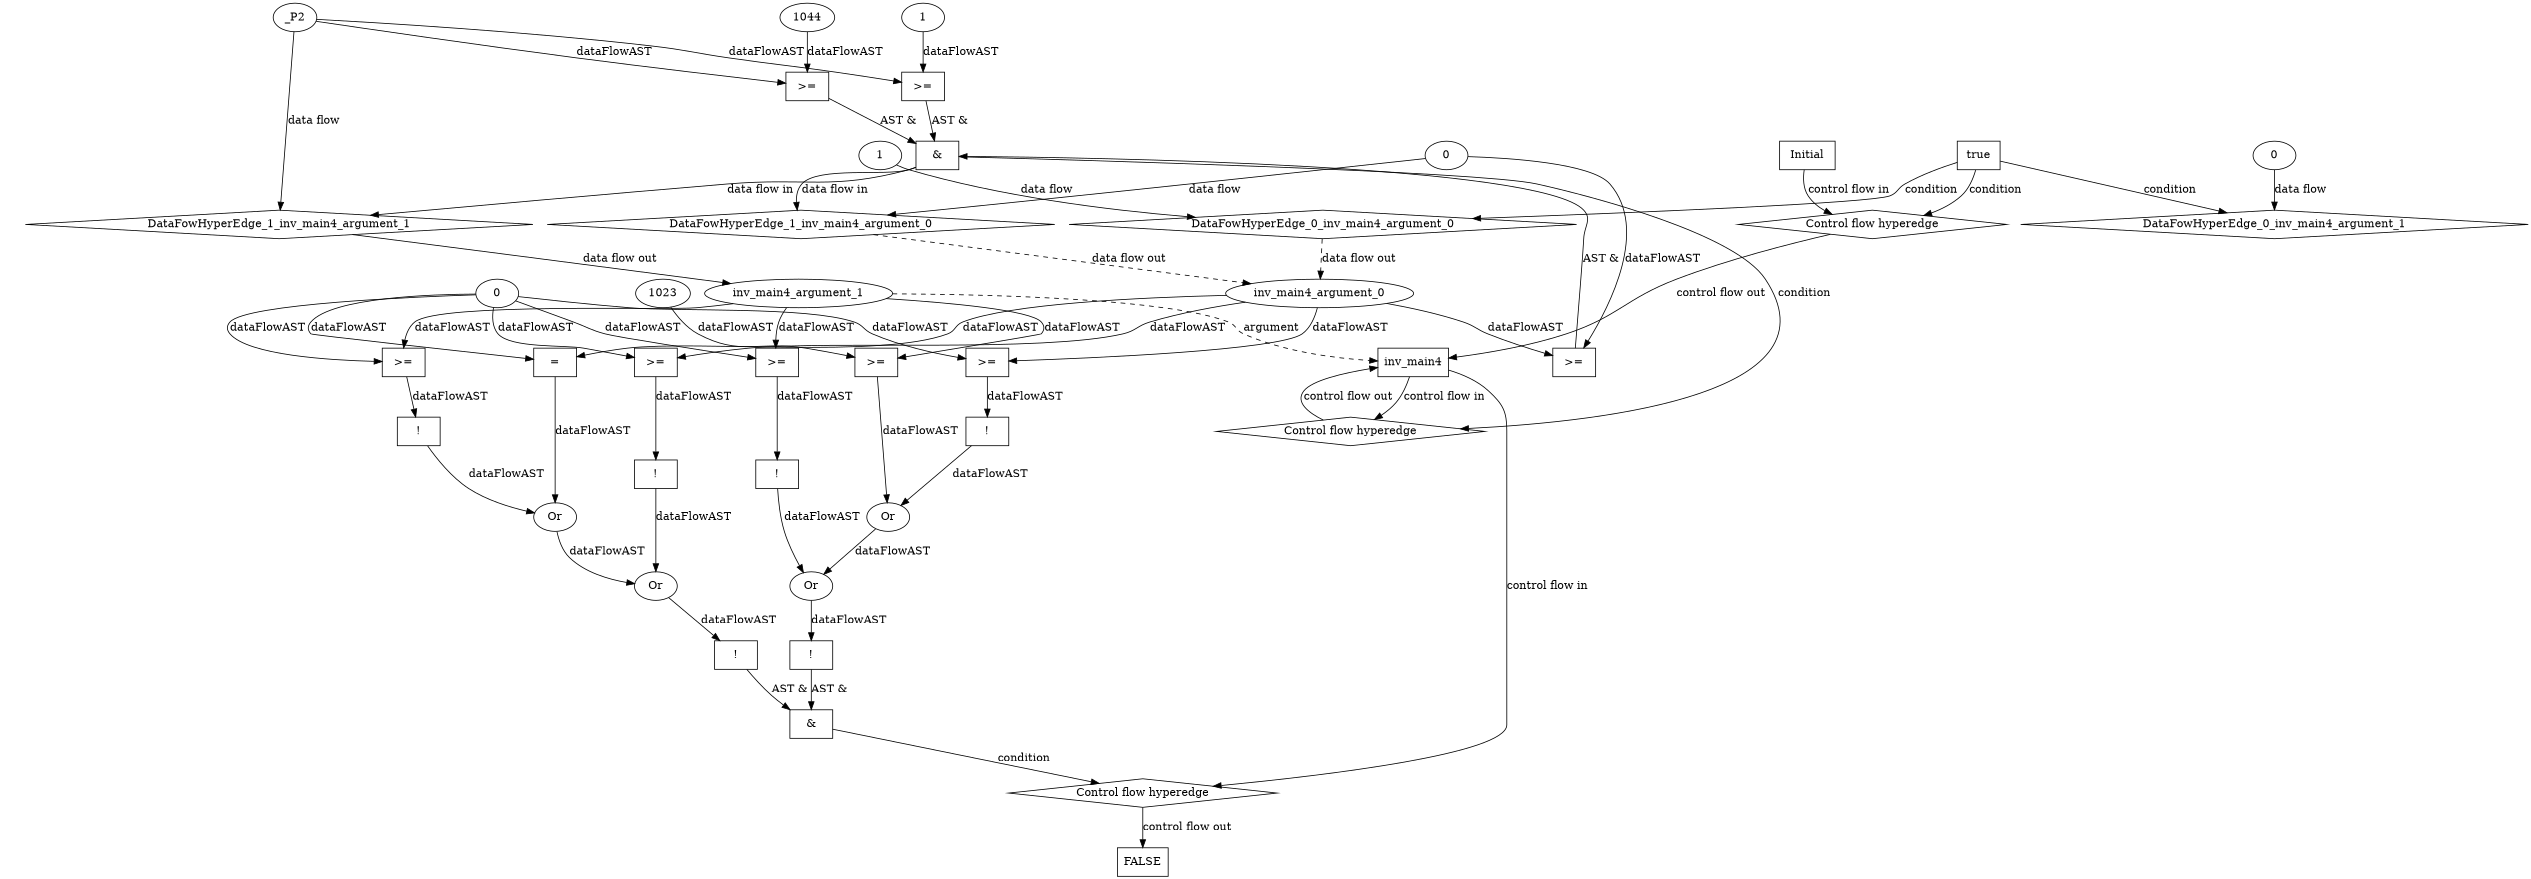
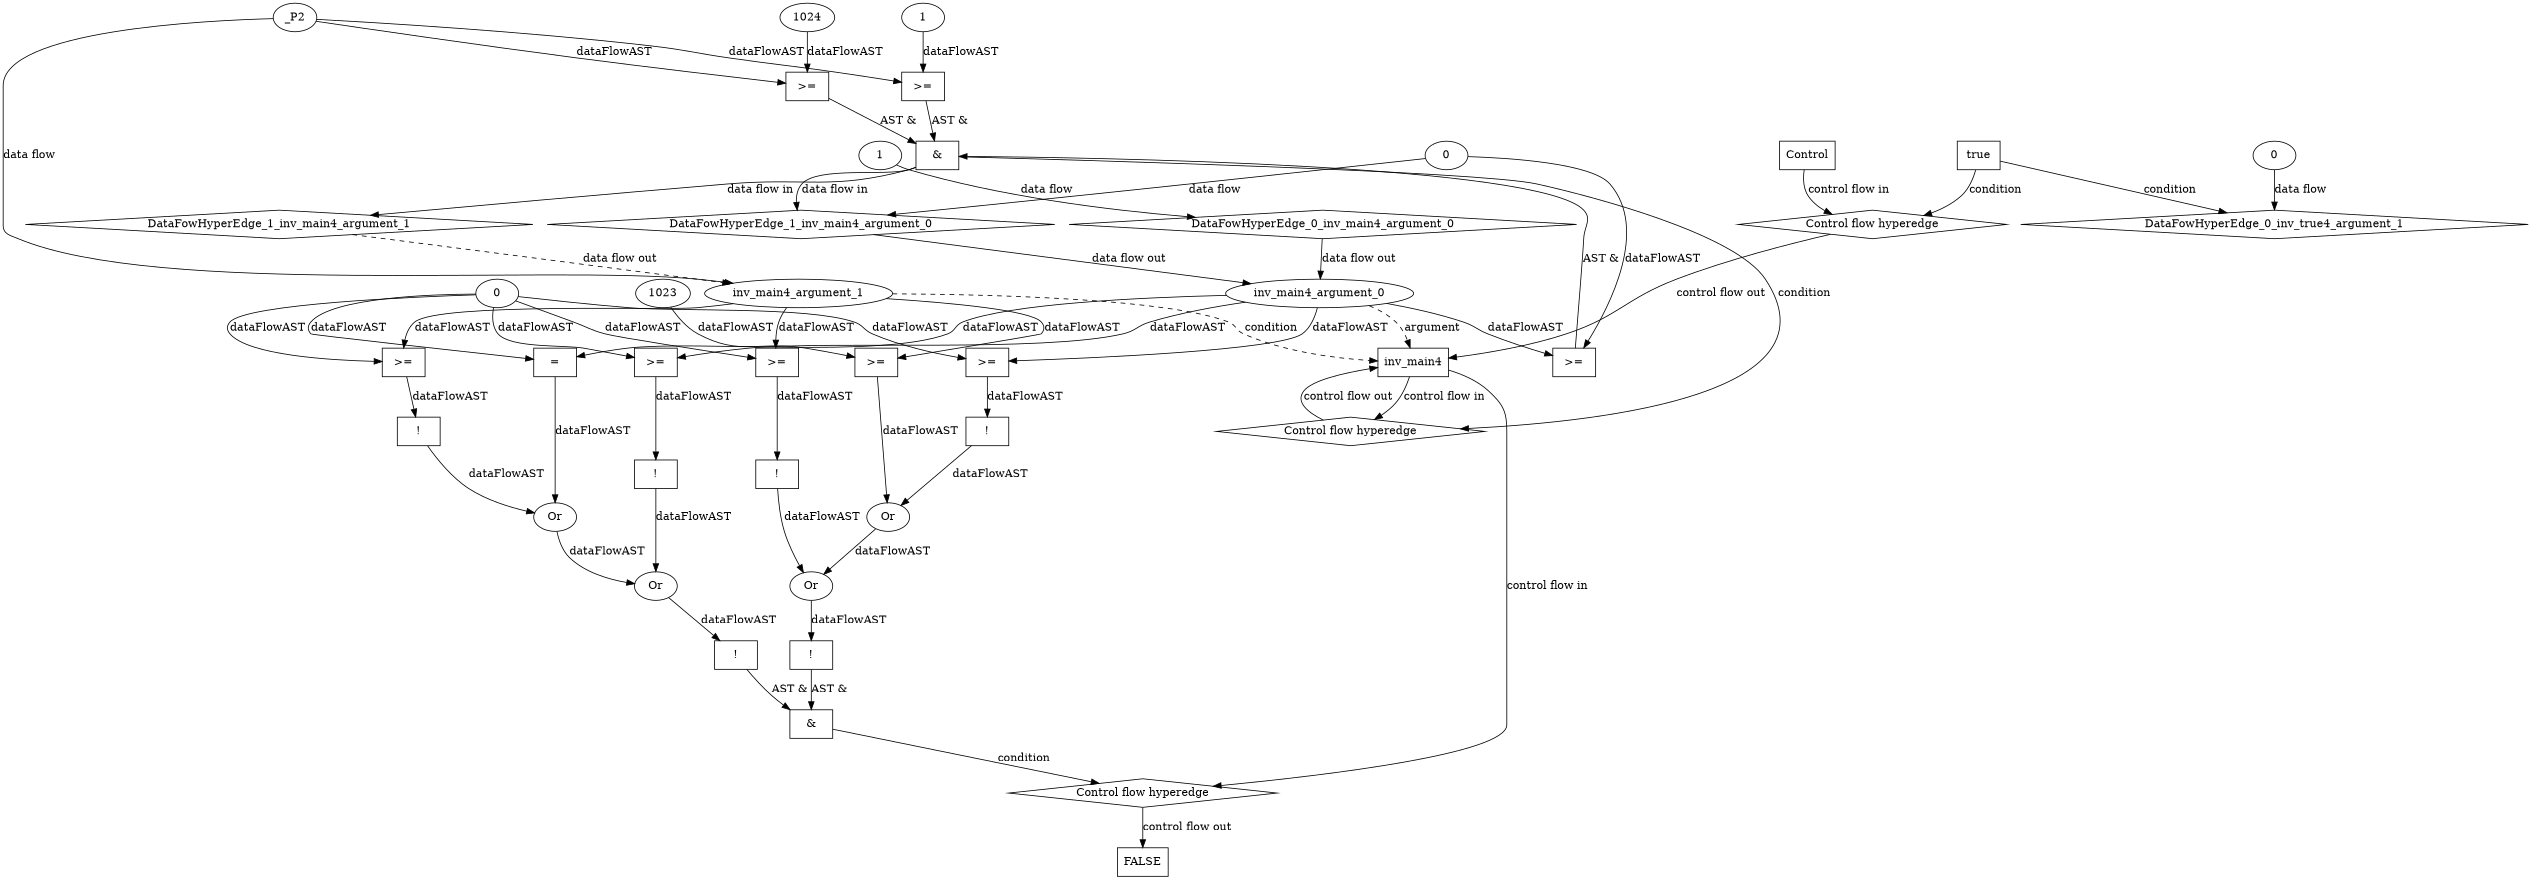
node "1044": label "1044" -> "1024"
edge "_P2" -> "DataFowHyperEdge_1_inv_main4_argument_1": now "_P2" -> "inv_main4_argument_1"
node "Initial": label "Initial" -> "Control"
edge "true" -> "DataFowHyperEdge_0_inv_main4_argument_0": removed, label "condition"
node "DataFowHyperEdge_0_inv_main4_argument_1": label "DataFowHyperEdge_0_inv_main4_argument_1" -> "DataFowHyperEdge_0_inv_true4_argument_1"
edge "DataFowHyperEdge_0_inv_main4_argument_0" -> "inv_main4_argument_0": style dashed -> solid
edge "DataFowHyperEdge_1_inv_main4_argument_1" -> "inv_main4_argument_1": style solid -> dashed
edge "DataFowHyperEdge_1_inv_main4_argument_0" -> "inv_main4_argument_0": style dashed -> solid
edge "inv_main4_argument_0" -> "inv_main4": added, label "argument"
edge "inv_main4_argument_1" -> "inv_main4": label "argument" -> "condition"
